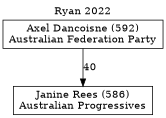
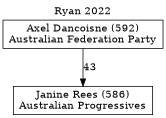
edge "Axel Dancoisne (592) Australian Federation Party" -> "Janine Rees (586) Australian Progressives": label "40" -> "43"
